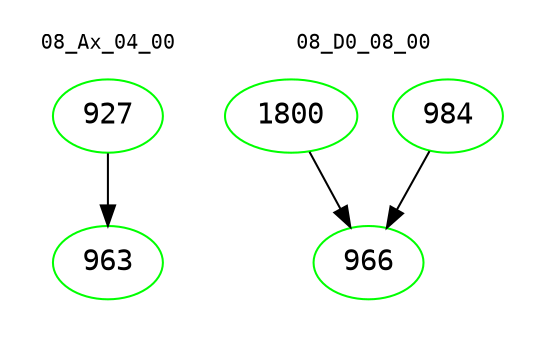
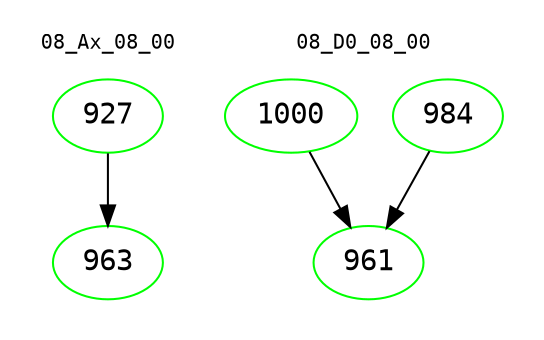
cluster "08_Ax_04_00": label "08_Ax_04_00" -> "08_Ax_08_00"
node "1800": label "1800" -> "1000"
node "966": label "966" -> "961"
